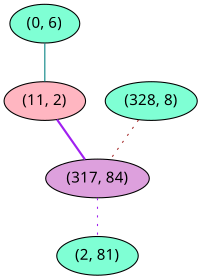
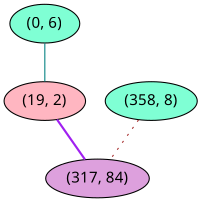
node "(11, 2)": label "(11, 2)" -> "(19, 2)"
node "(328, 8)": label "(328, 8)" -> "(358, 8)"
node "(2, 81)": removed
